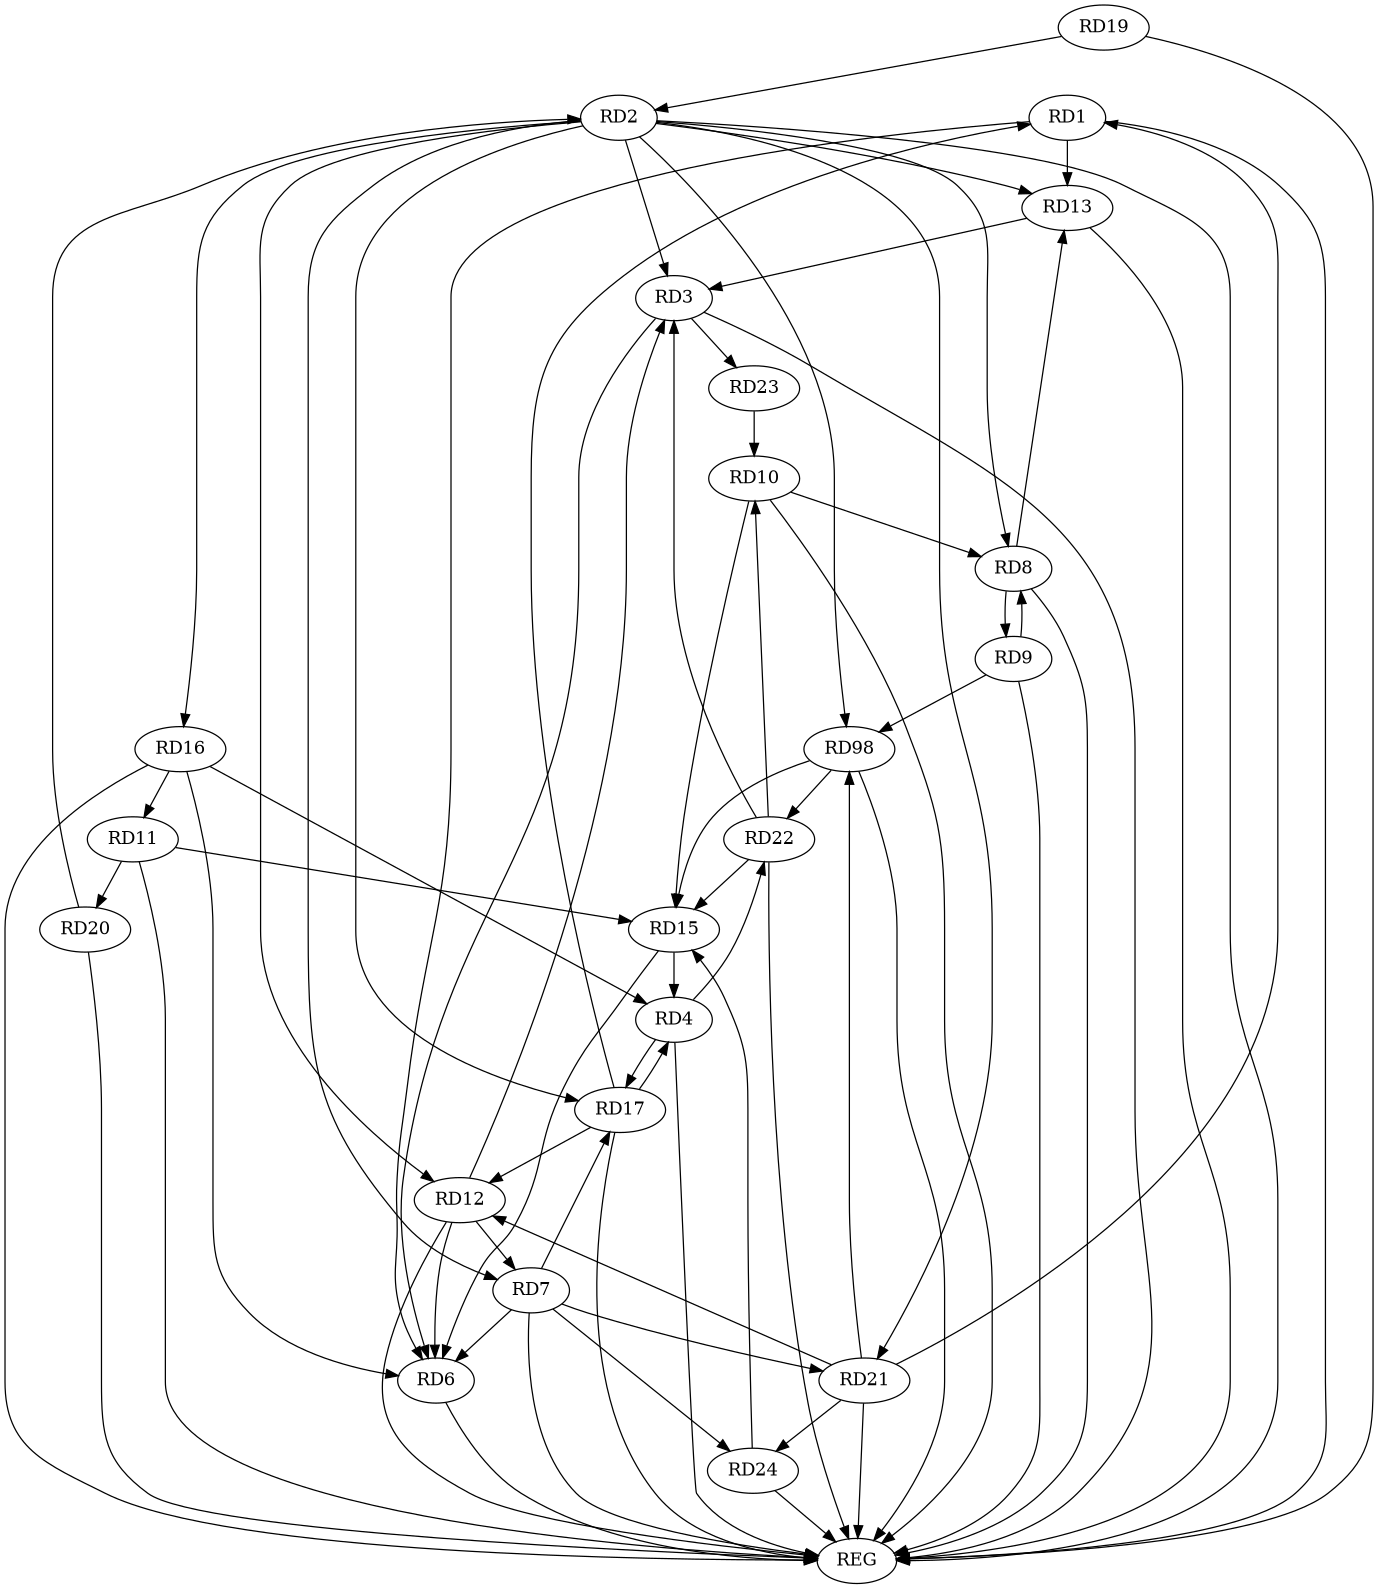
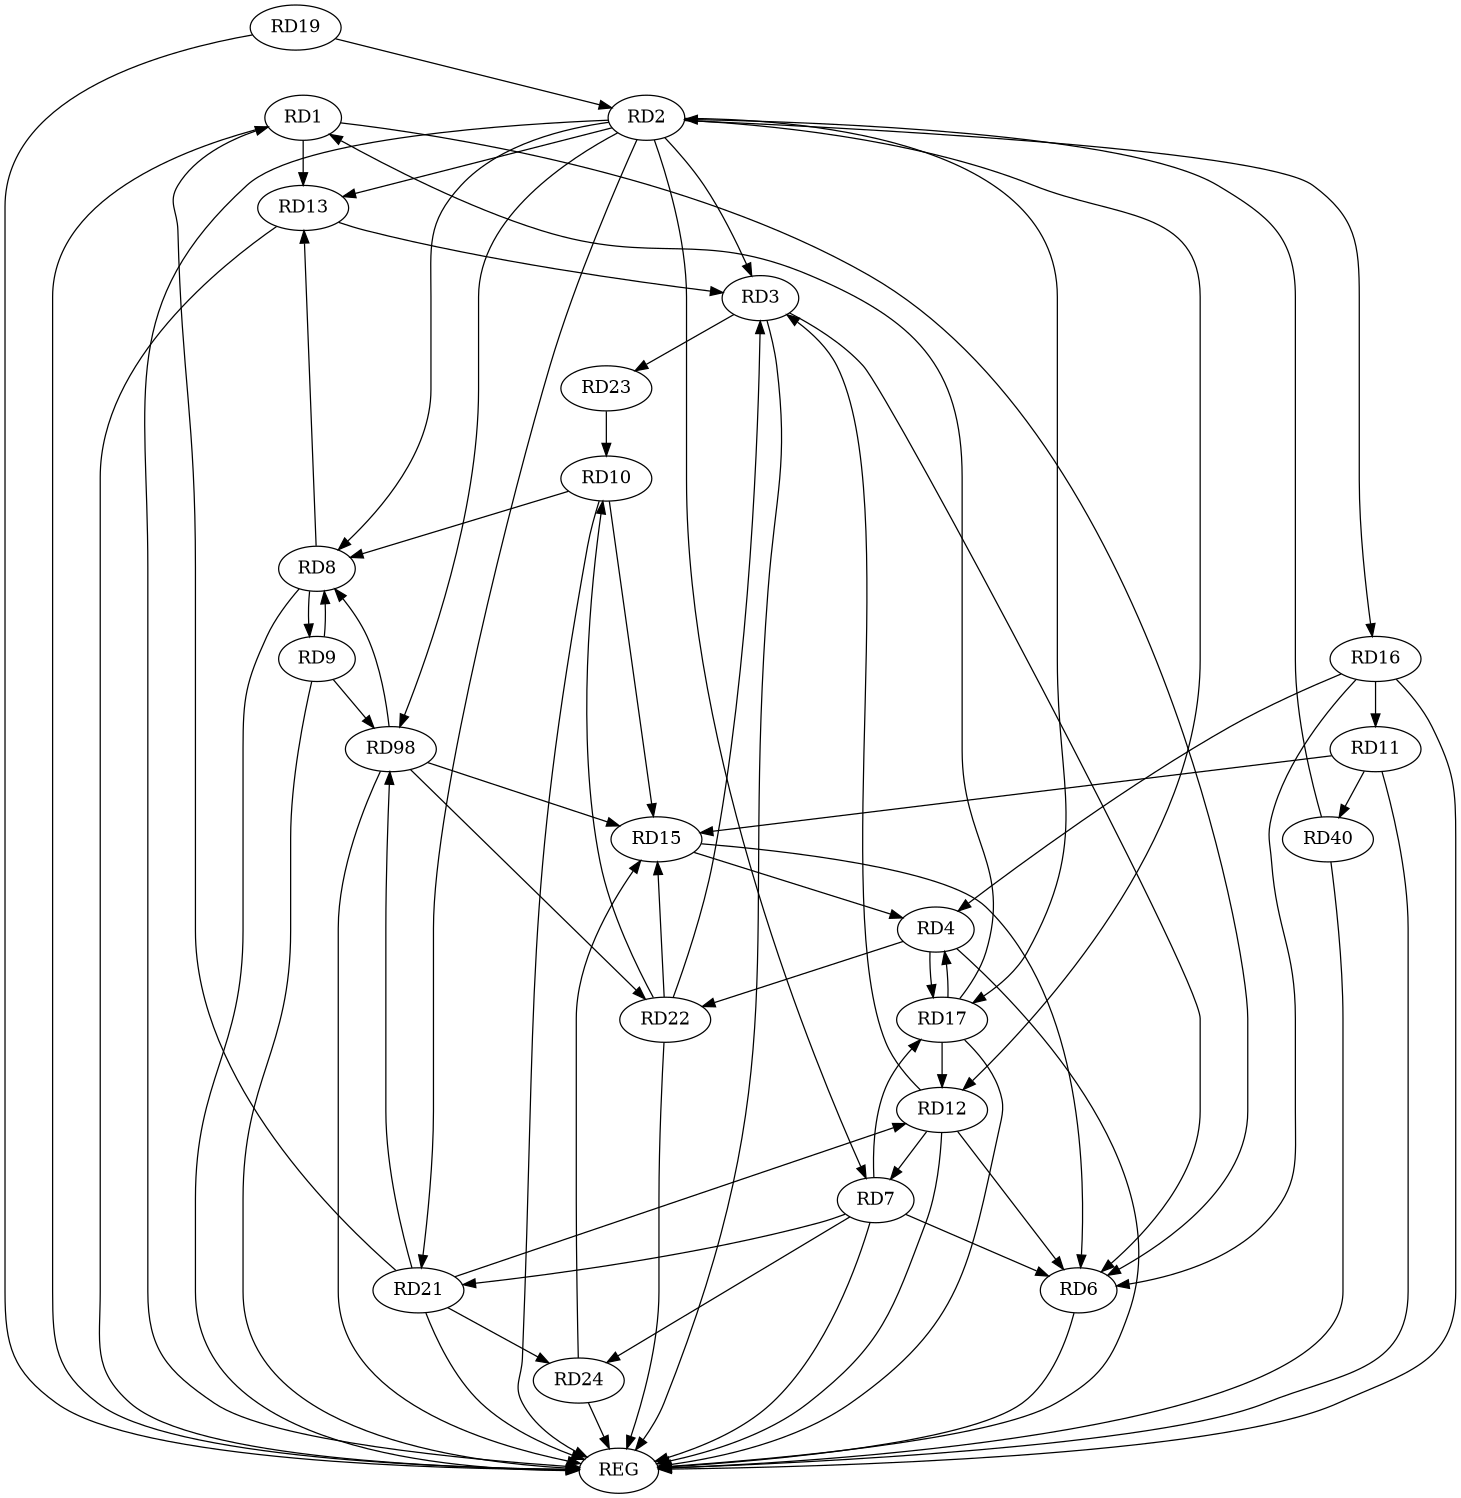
edge "RD98" -> "RD8": added
node "RD20": label "RD20" -> "RD40"
